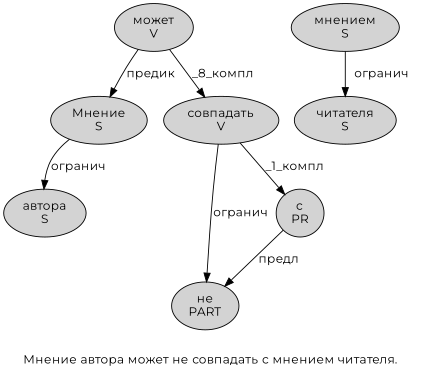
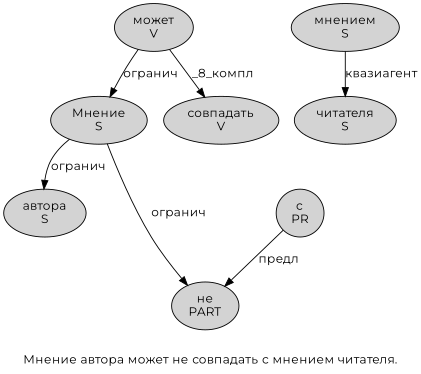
edge "может V" -> "Мнение S": label "предик" -> "огранич"
edge "мнением S" -> "читателя S": label "огранич" -> "квазиагент"
edge "совпадать V" -> "с PR": removed, label "_1_компл"
edge "совпадать V" -> "не PART": now "Мнение S" -> "не PART"
